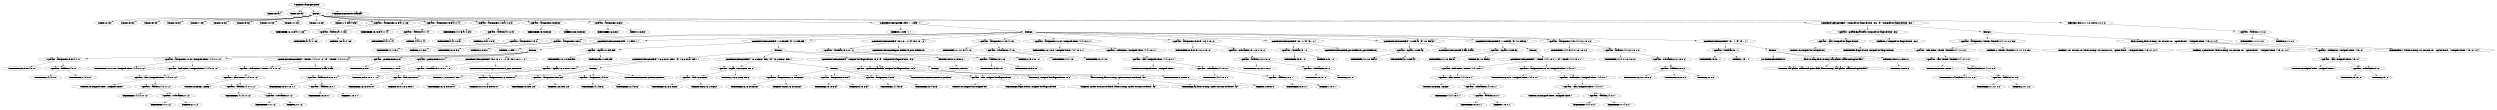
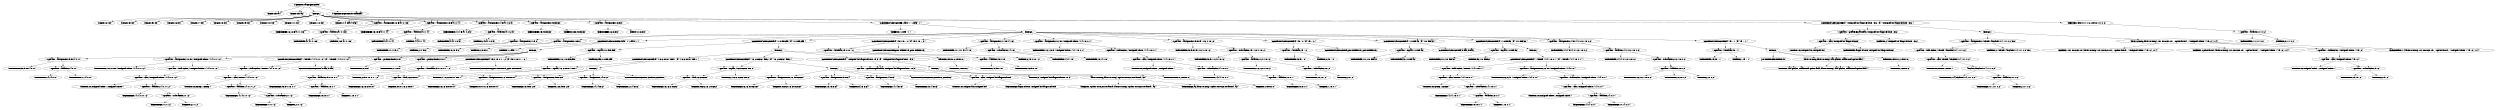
node "(IDENTIFIER,v5,v5 - v12 + v8 - 2)": added
